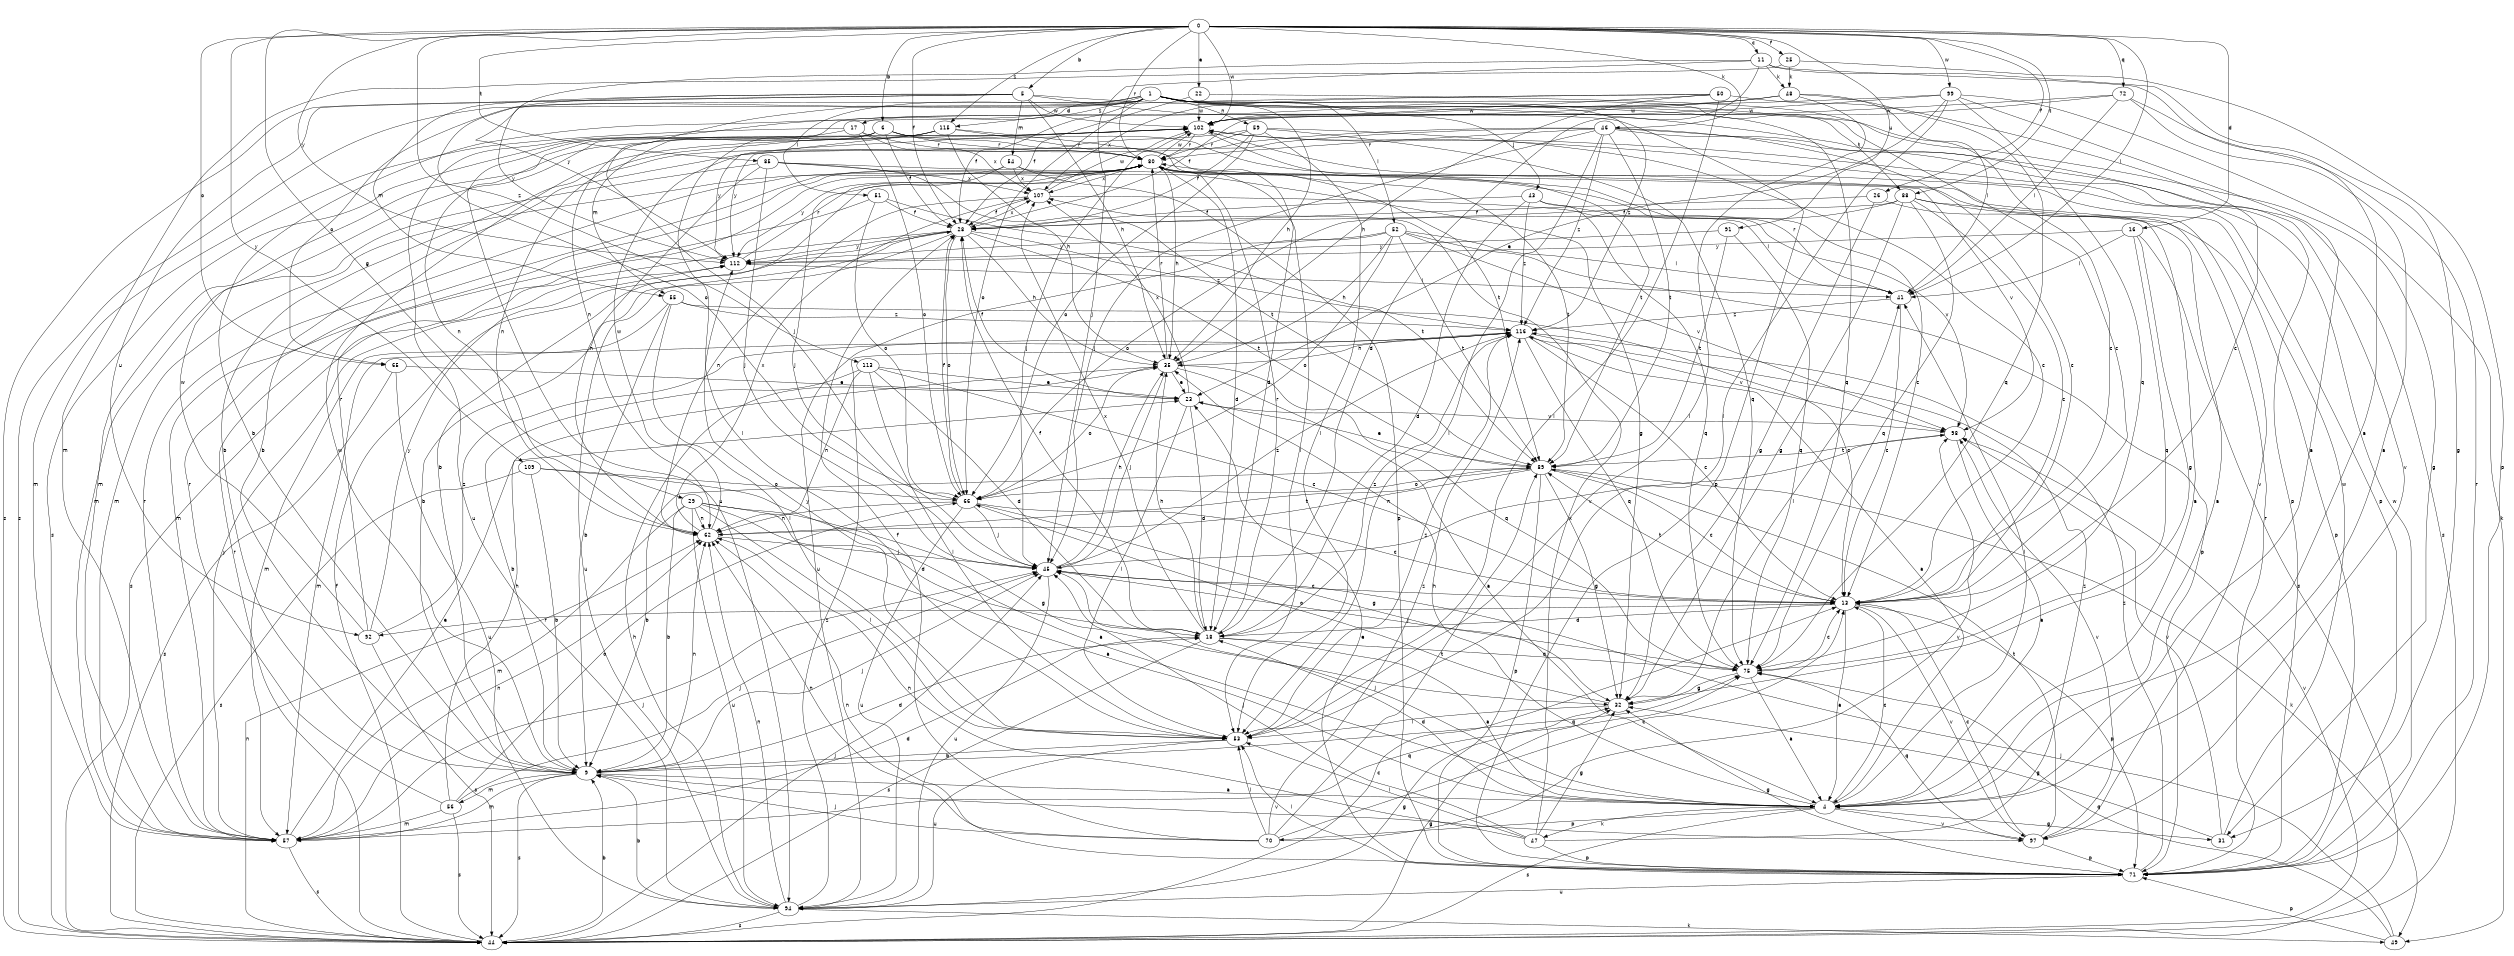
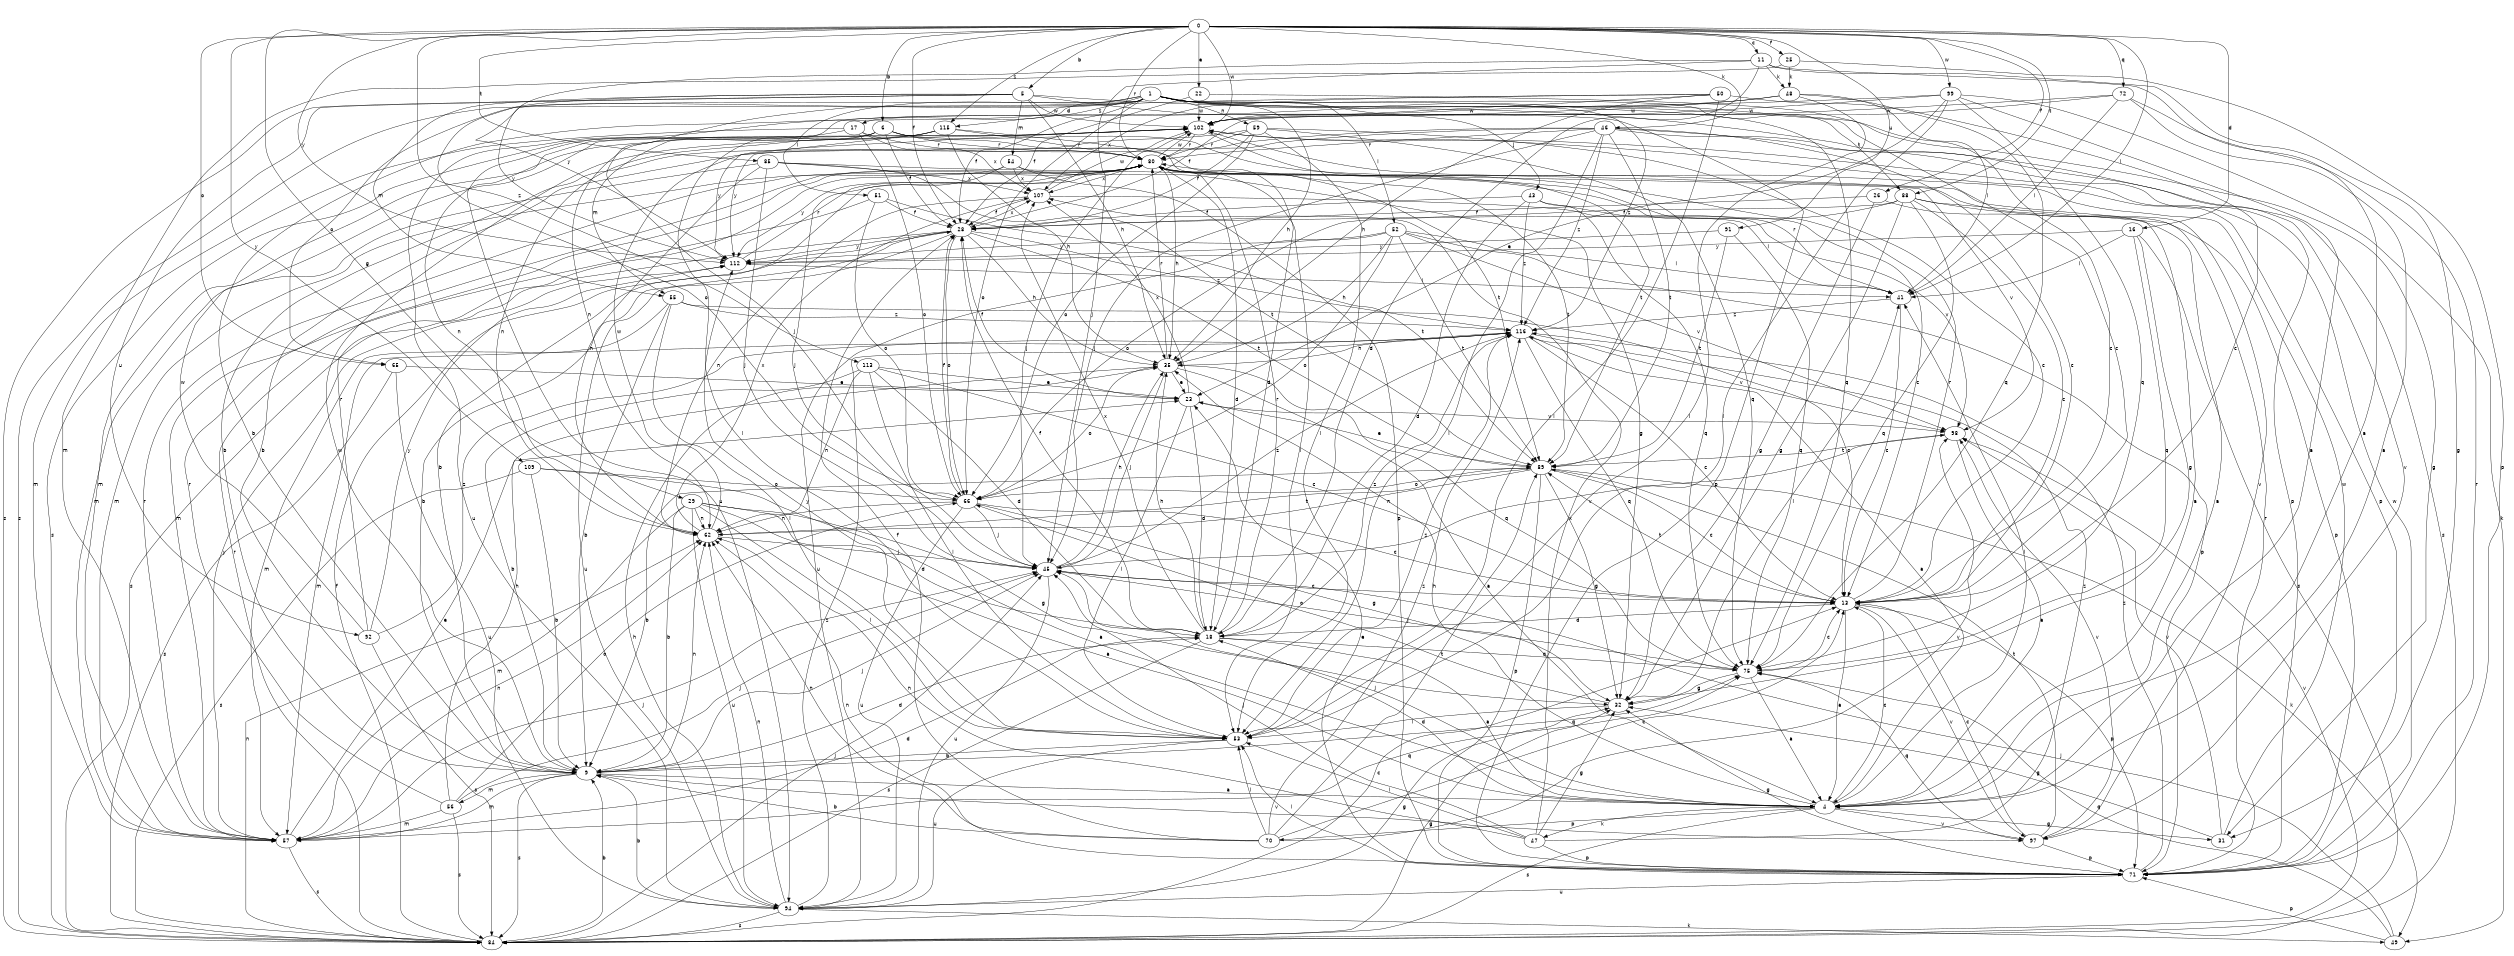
edge "13" -> "92": now "13" -> "80"
edge "70" -> "9": label "j" -> "b"
node "44": label "44" -> "84"
